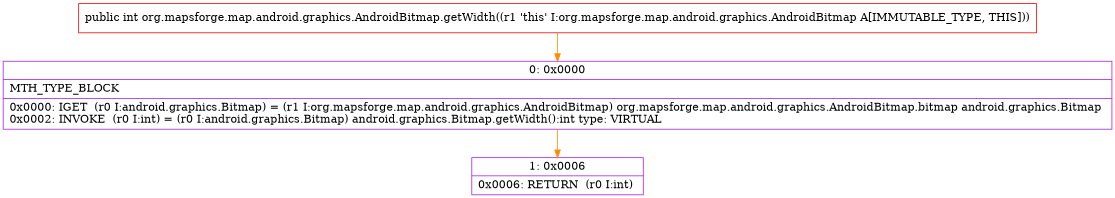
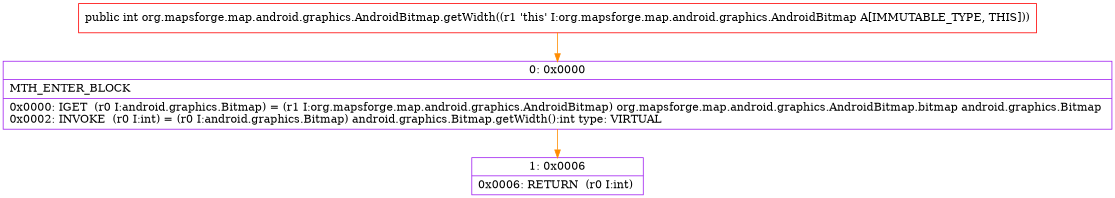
node "0: 0x0000": text "MTH_TYPE_BLOCK" -> "MTH_ENTER_BLOCK"
